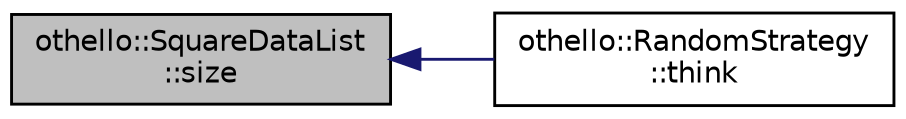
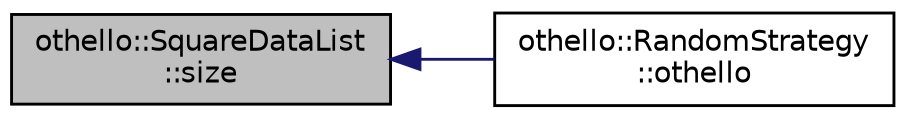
node "othello::RandomStrategy ::think": label "othello::RandomStrategy ::think" -> "othello::RandomStrategy ::othello"
